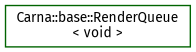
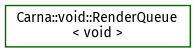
node "Carna::base::RenderQueue < void >": label "Carna::base::RenderQueue < void >" -> "Carna::void::RenderQueue < void >"
